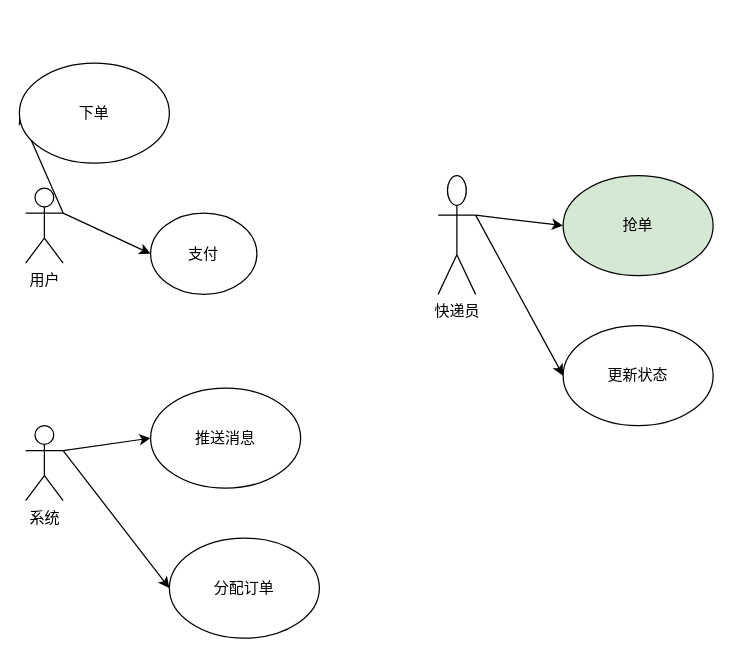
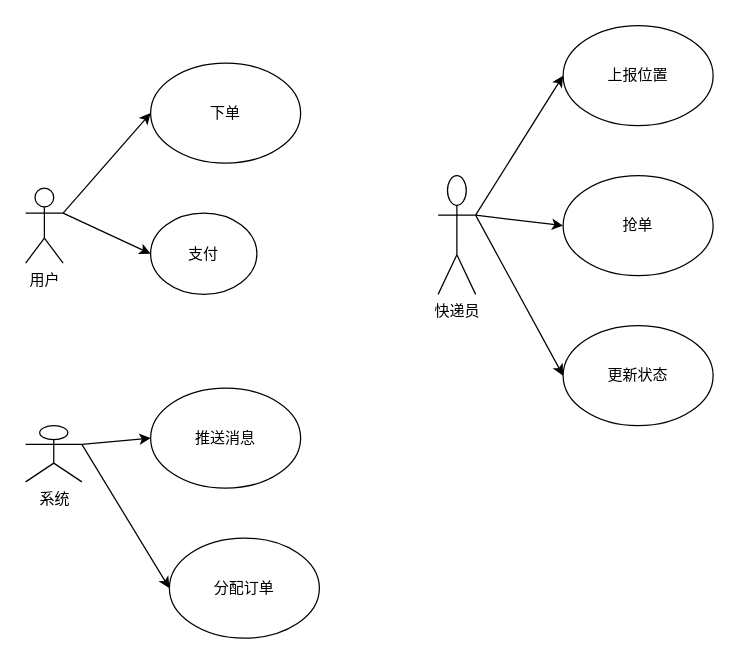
node "上报位置": added
node "下单": moved (94, 113) -> (226, 113)
edge "快递员" -> "上报位置": added
node "抢单": fillcolor #d5e8d4 -> #ffffff
node "系统": size 38x75 -> 56x56
